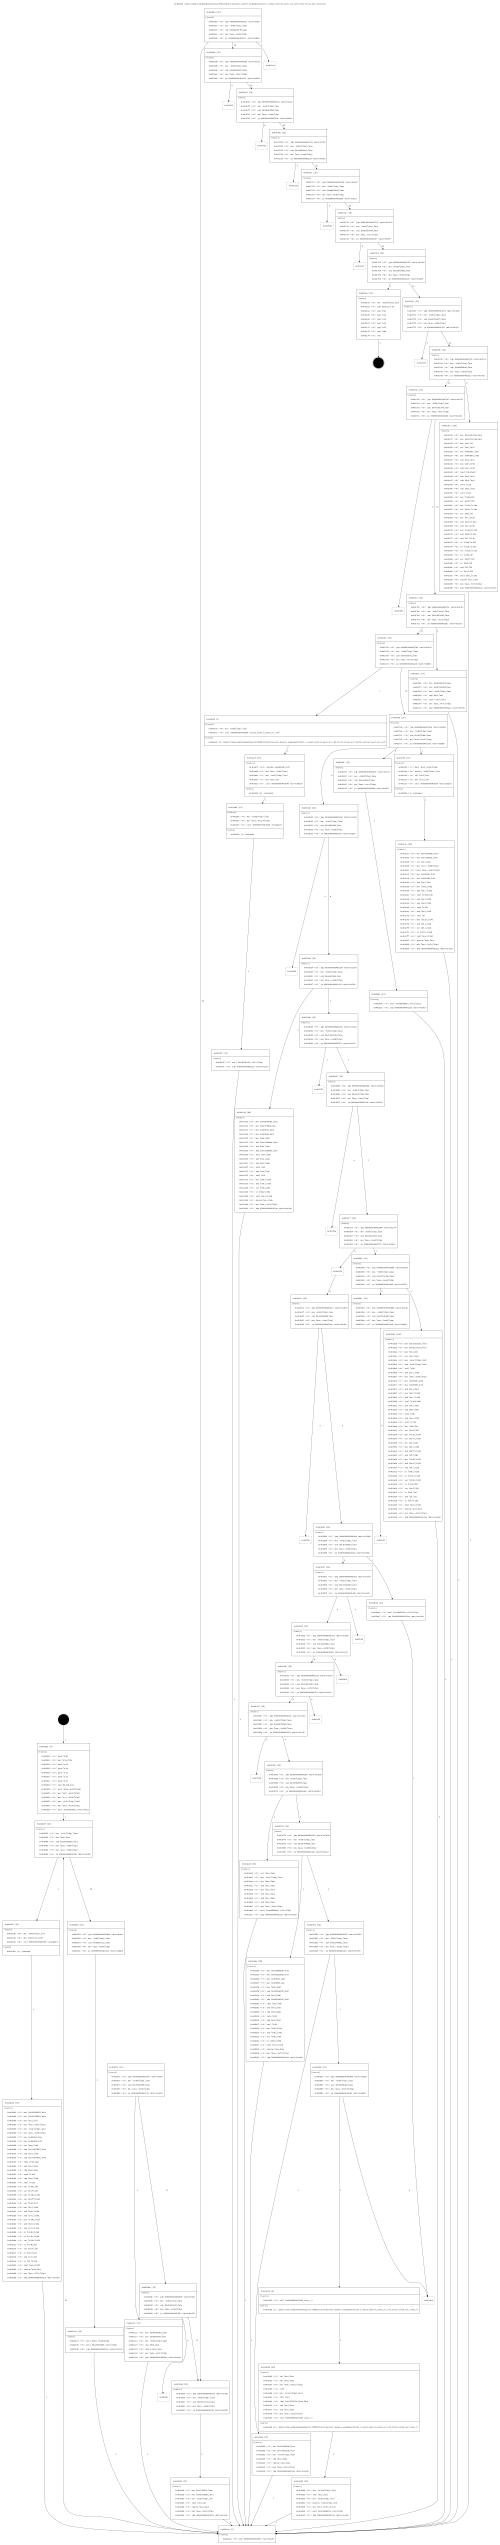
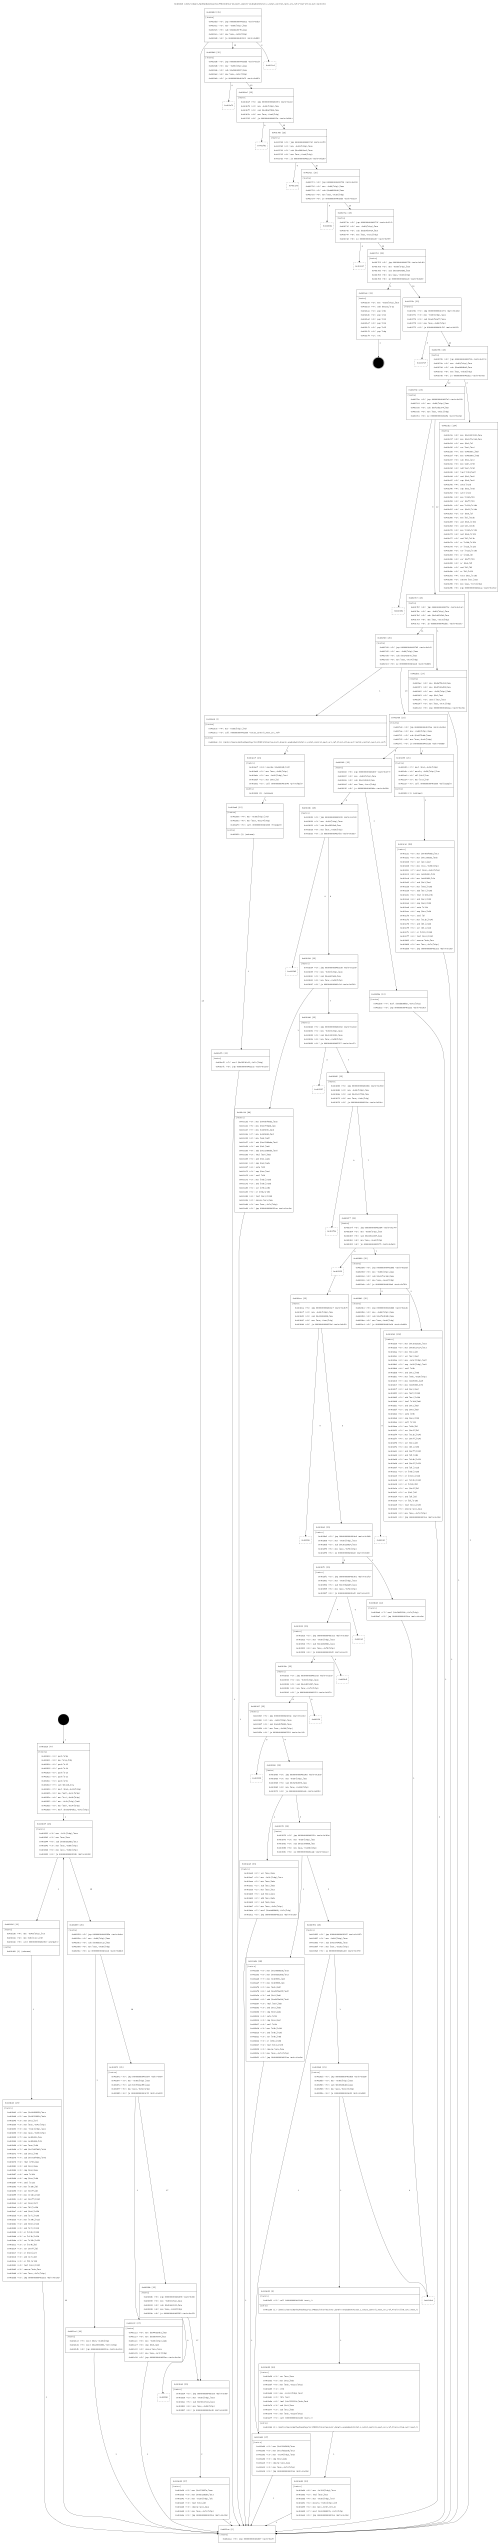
edge "0x4017e9 [25]" -> "0x40181b [25]": now "0x401802 [25]" -> "0x40181b [25]"
edge "0x401659 [25]" -> "0x401672 [25]": added, label "18"
